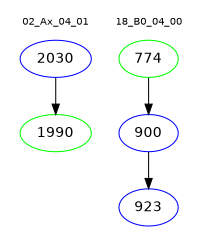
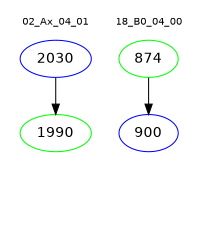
node "774": label "774" -> "874"
node "923": removed
